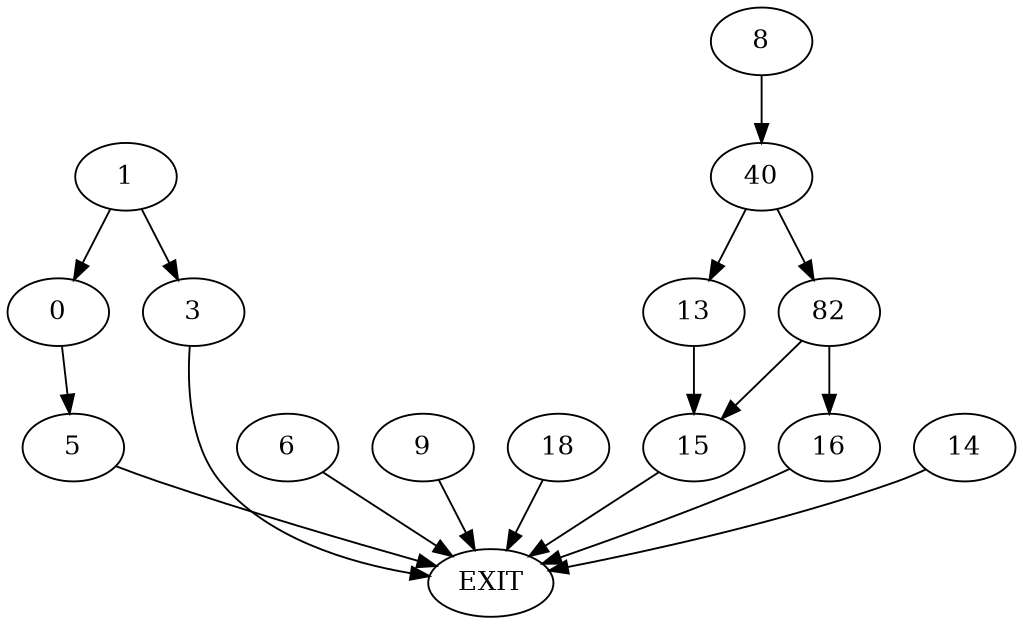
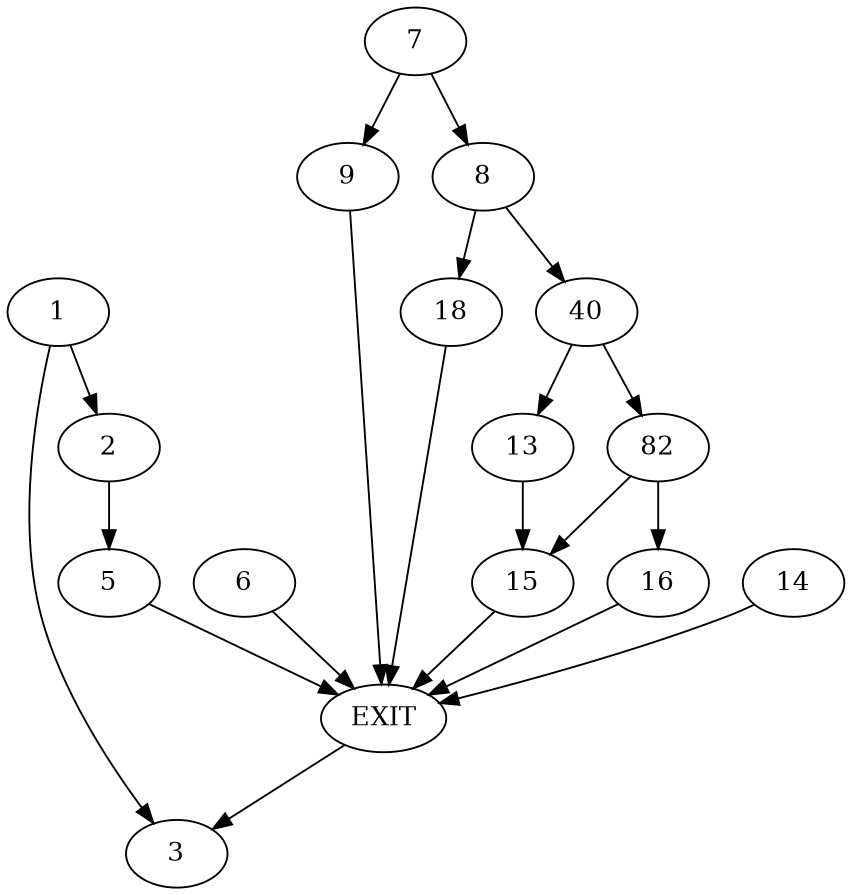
node "7": added
edge "8" -> "18": added
node "0": label "0" -> "2"
edge "3" -> "EXIT": reversed
